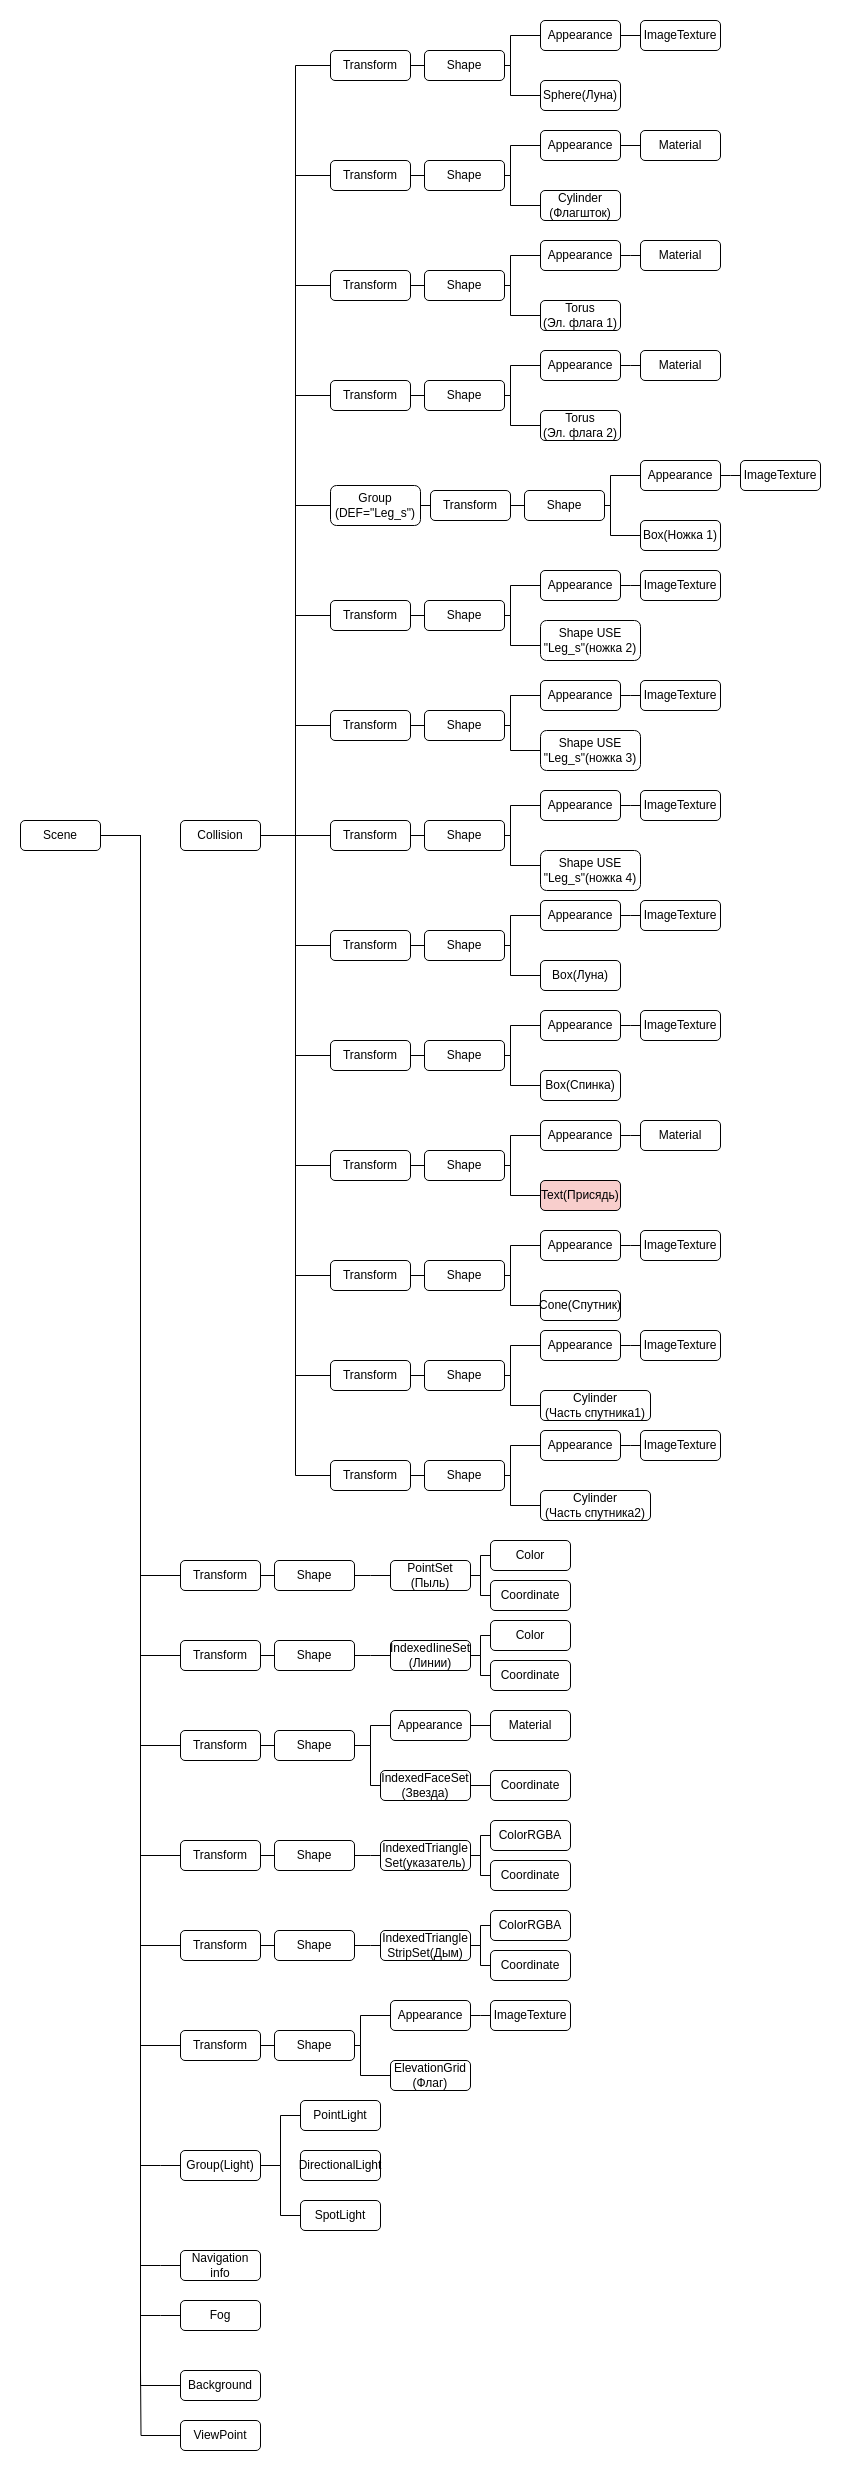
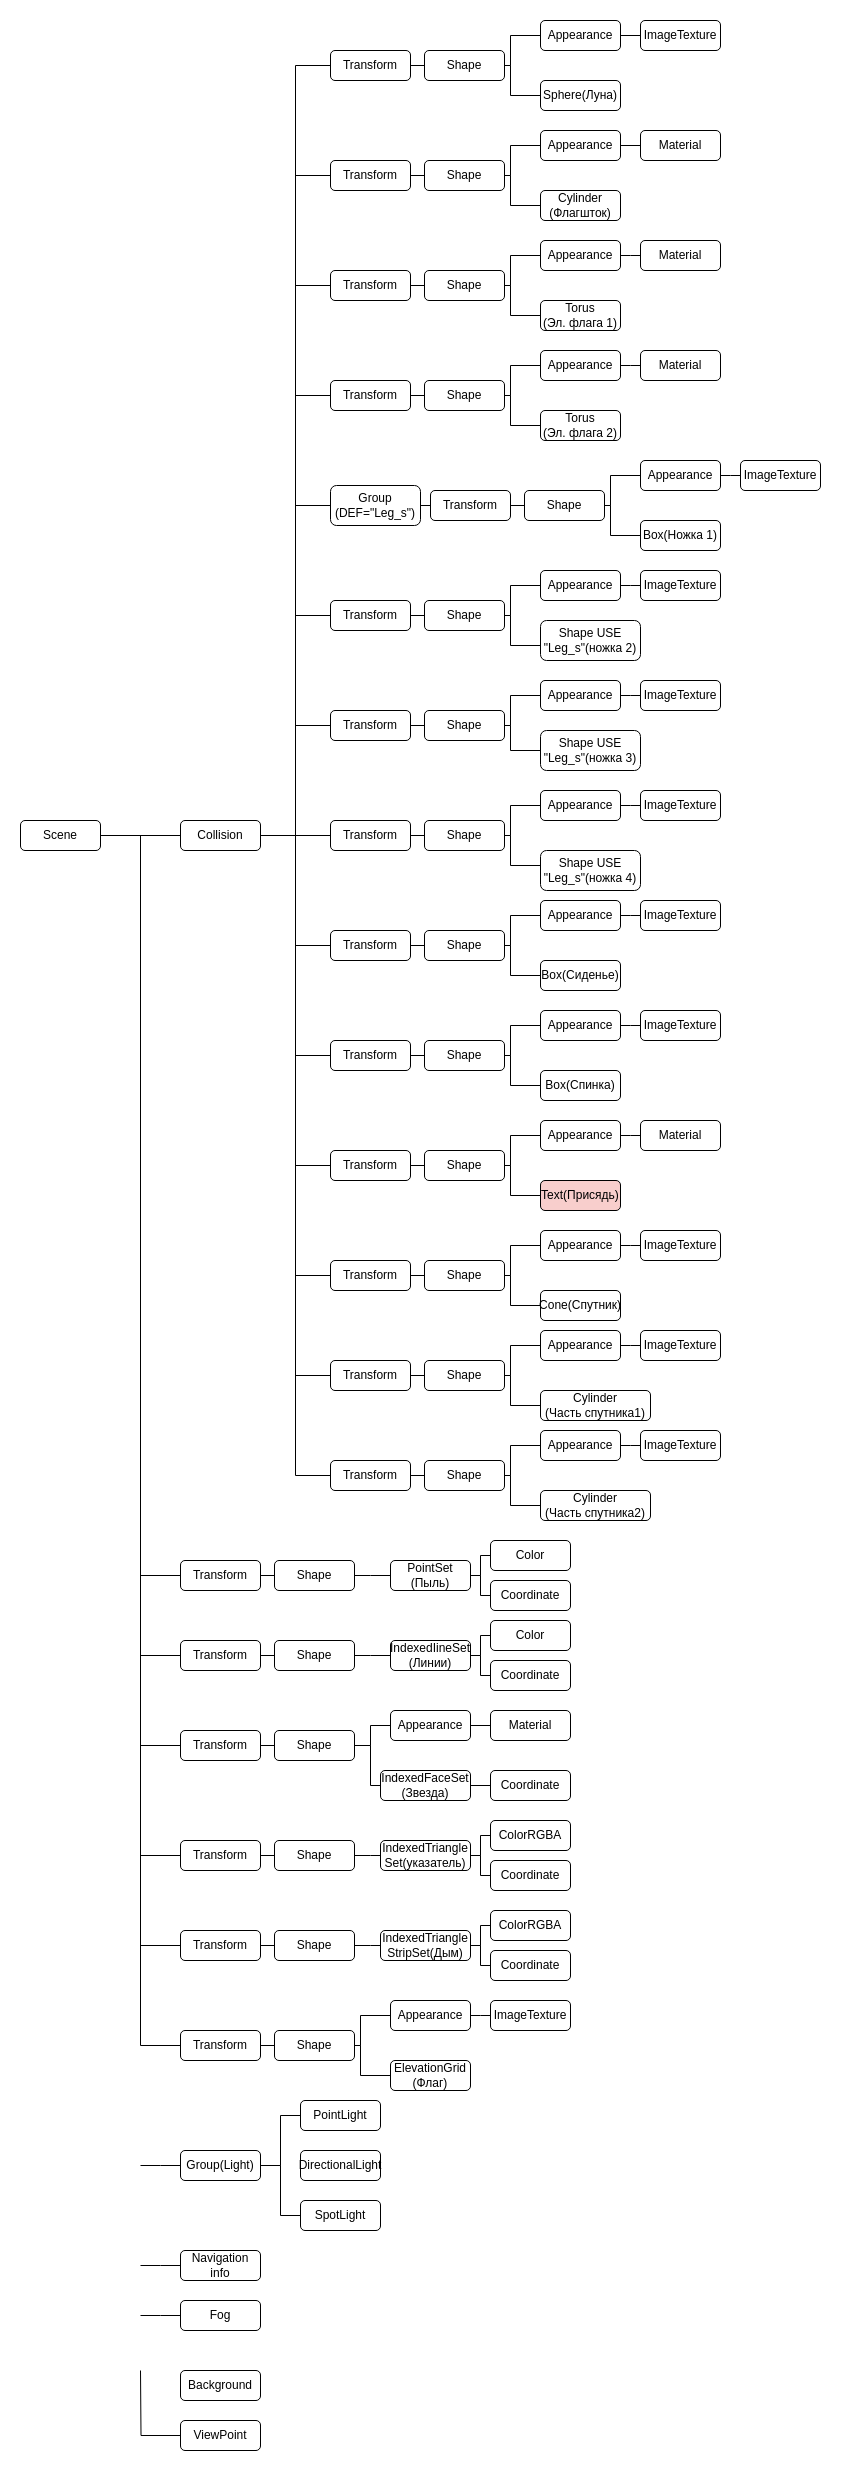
edge "Scene" -- "Collision": added
node "Box(Луна)": label "Box(Луна)" -> "Box(Сиденье)"
edge "Scene" -- "Background": removed
